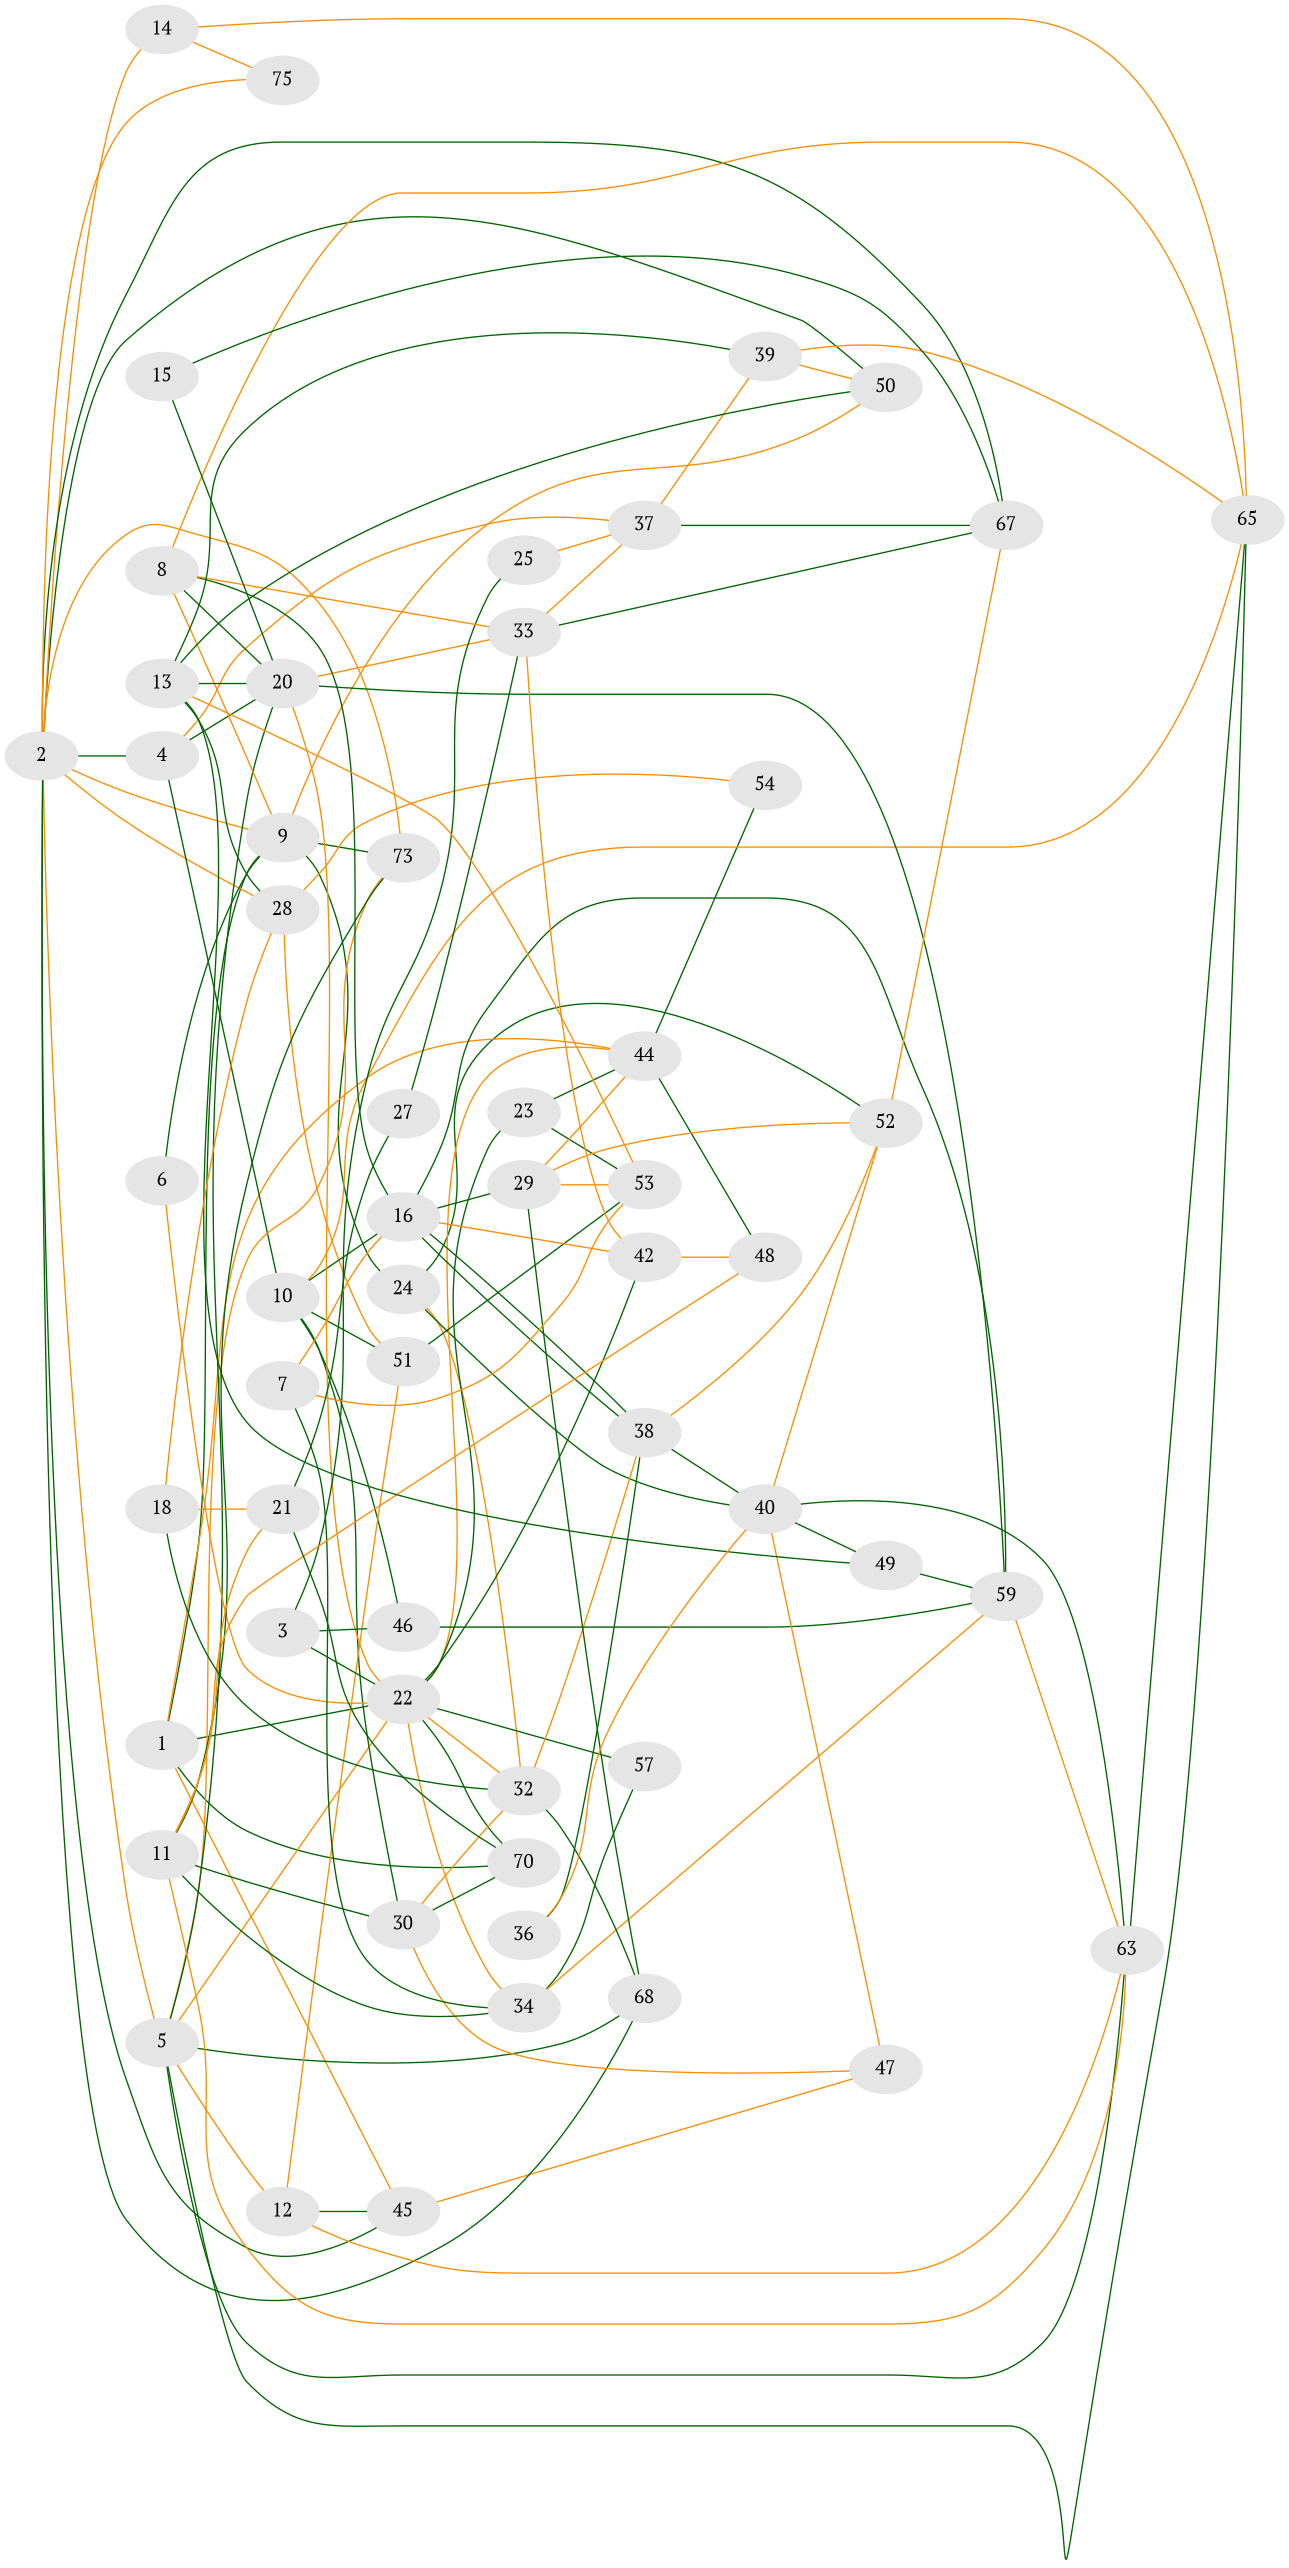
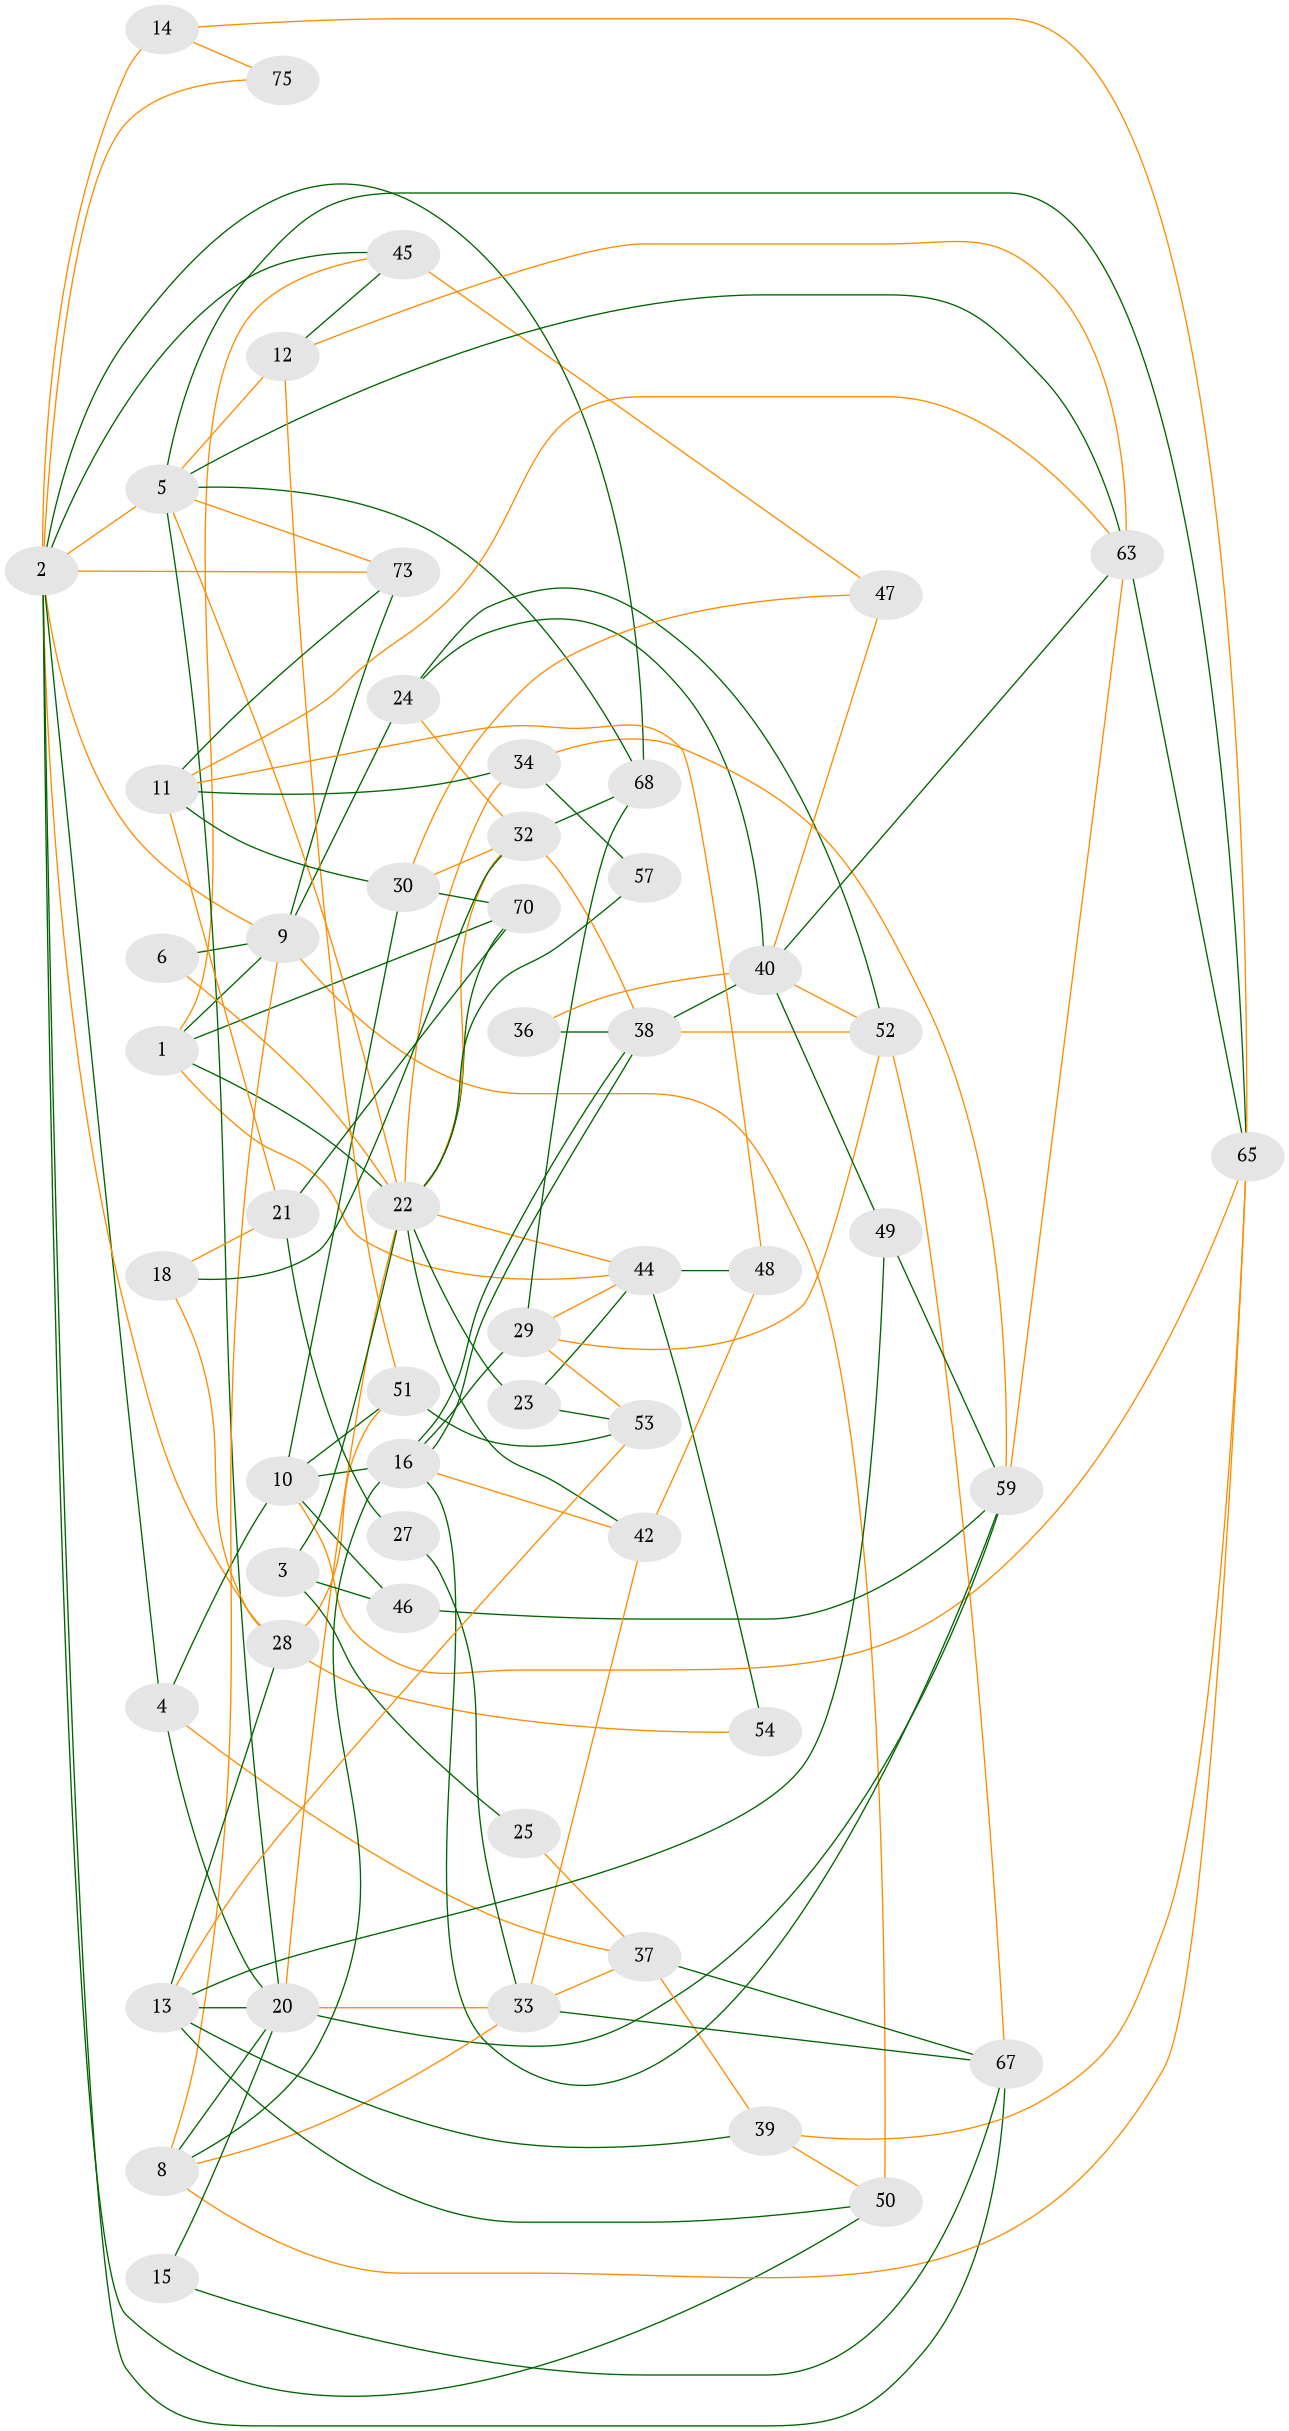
node "7": removed
